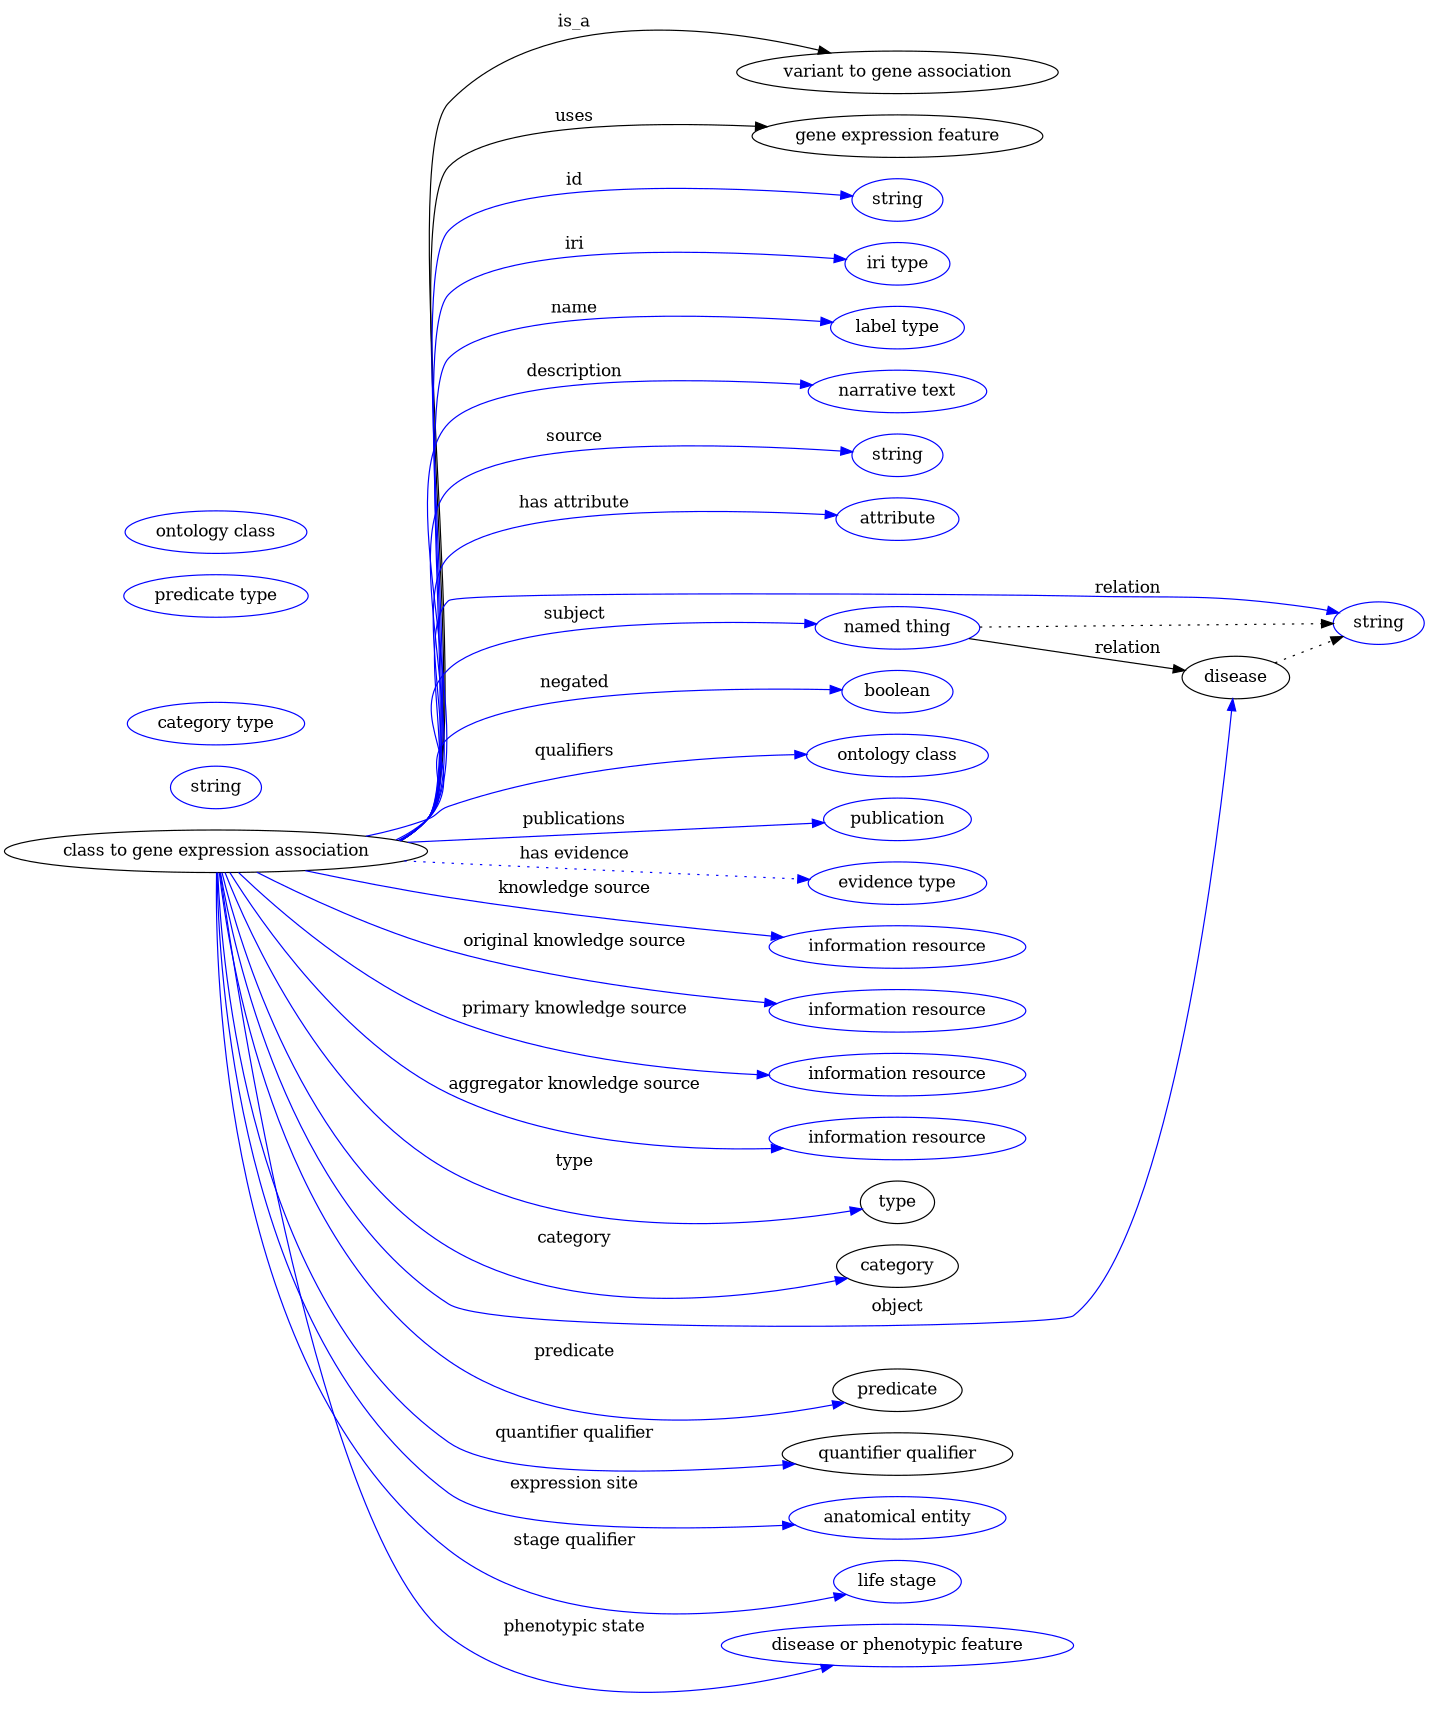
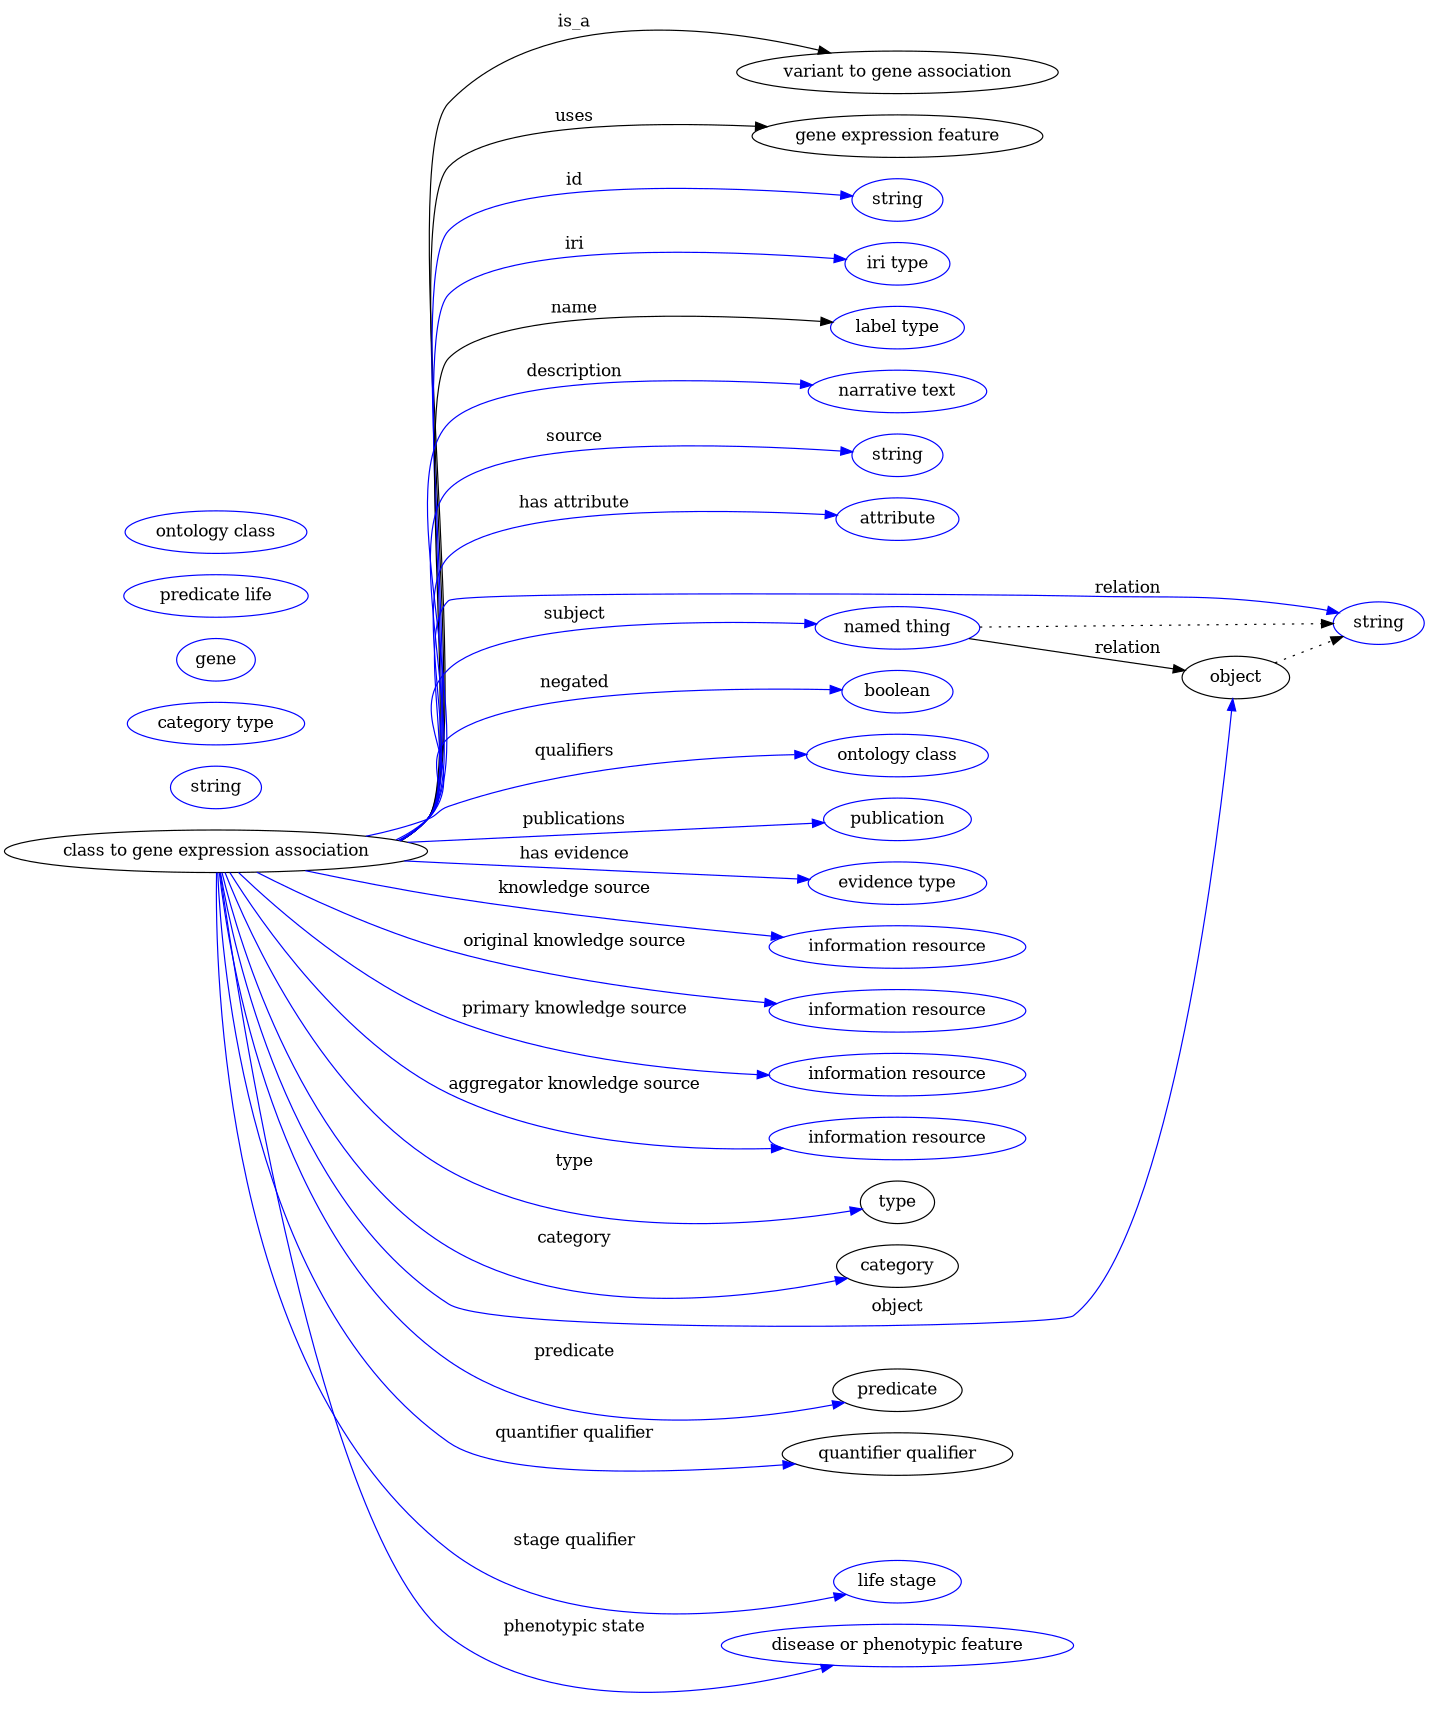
edge "class to gene expression association" -> "label type": color blue -> black
node "predicate type": label "predicate type" -> "predicate life"
node "gene": added
node "disease": label "disease" -> "object"
edge "class to gene expression association" -> "evidence type": style dotted -> solid
node "anatomical entity": removed
